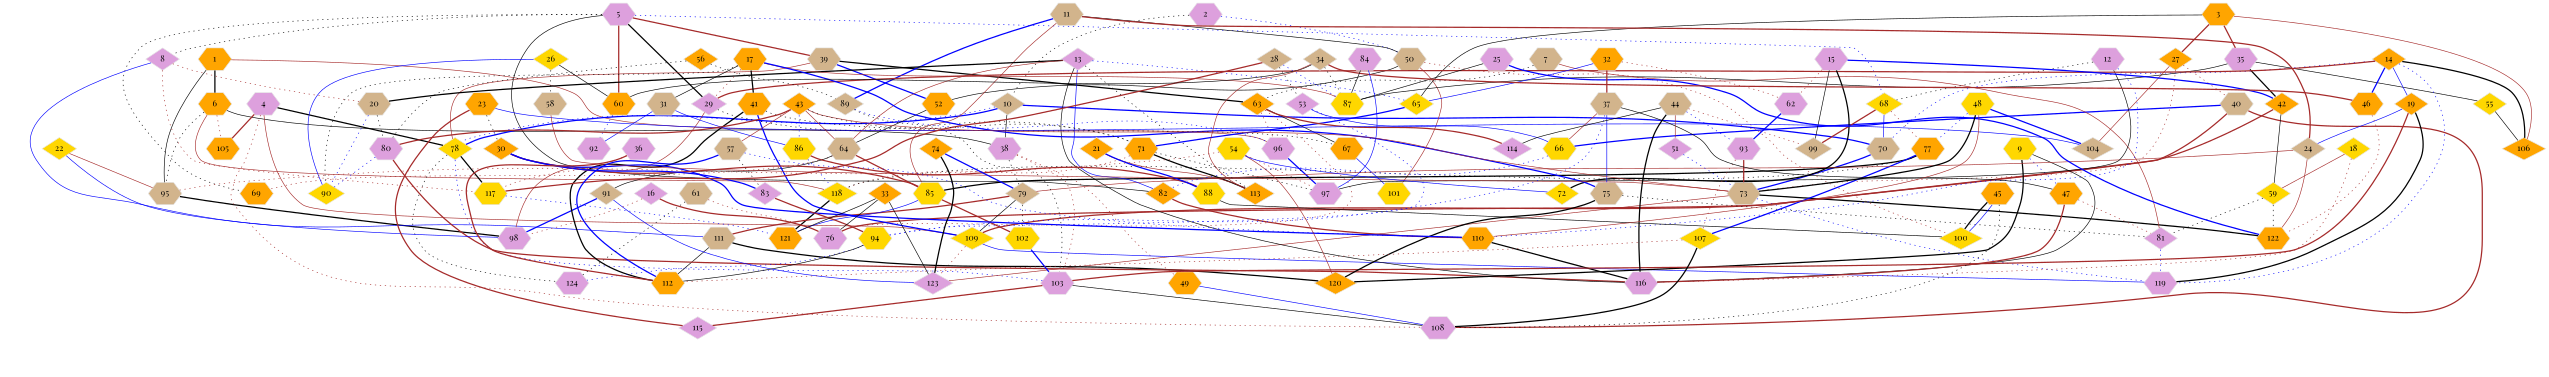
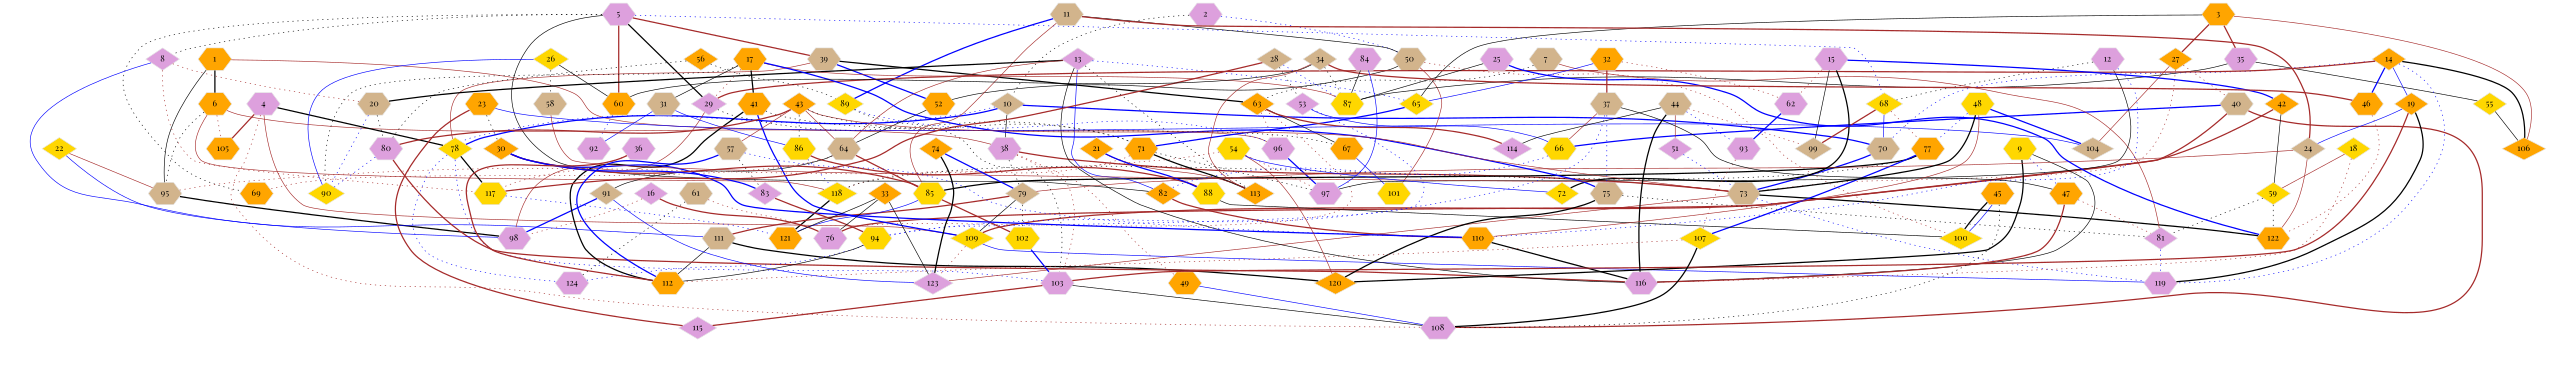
edge "35" -- "42": removed
node "89": fillcolor tan -> gold
edge "43" -- "86": color blue -> black
edge "6" -- "38": color black -> brown
edge "37" -- "75": style solid -> dotted
edge "93" -- "73": now "38" -- "73"
edge "78" -- "124": color black -> blue
